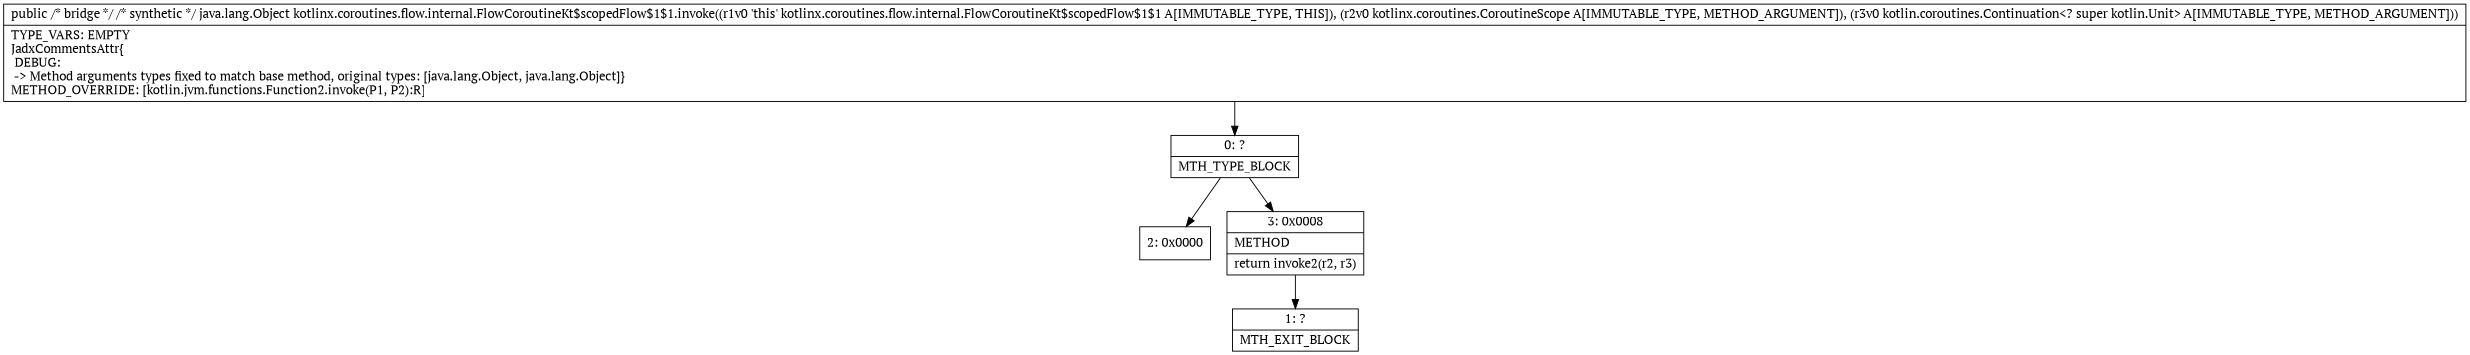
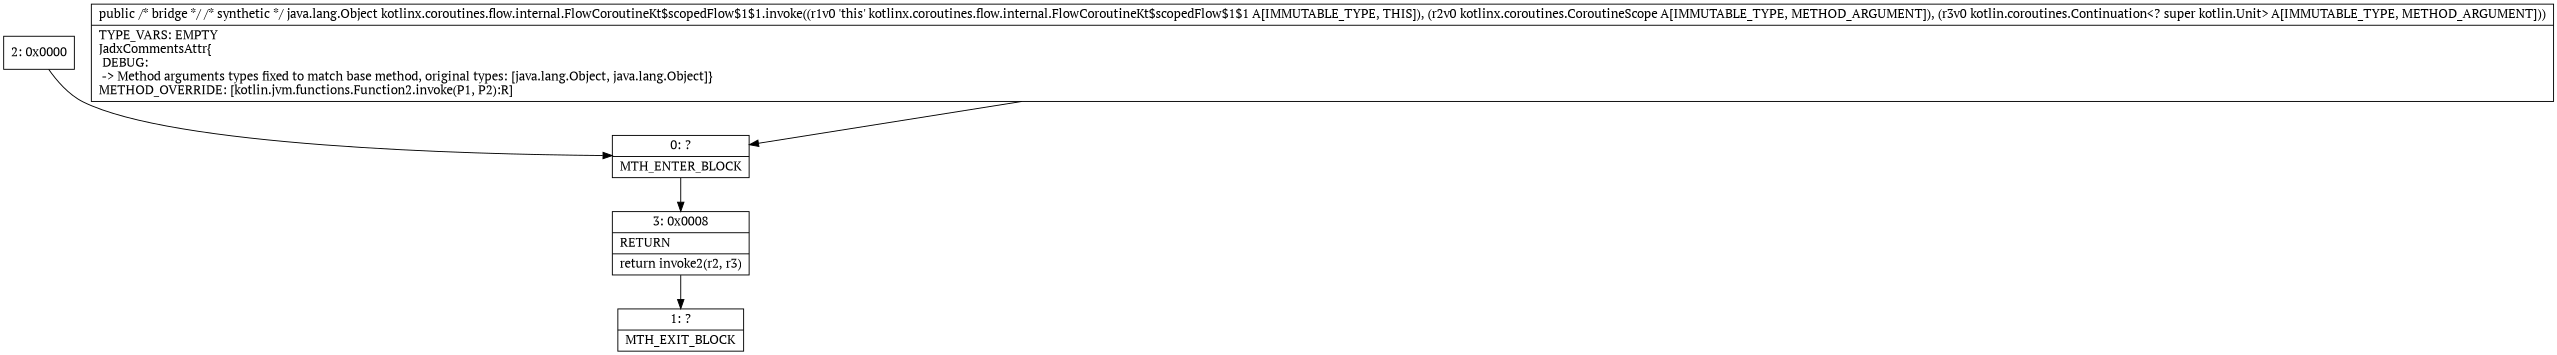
node "0: ?": text "MTH_TYPE_BLOCK" -> "MTH_ENTER_BLOCK"
edge "0: ?" -> "2: 0x0000": reversed
node "3: 0x0008": text "METHOD" -> "RETURN"
